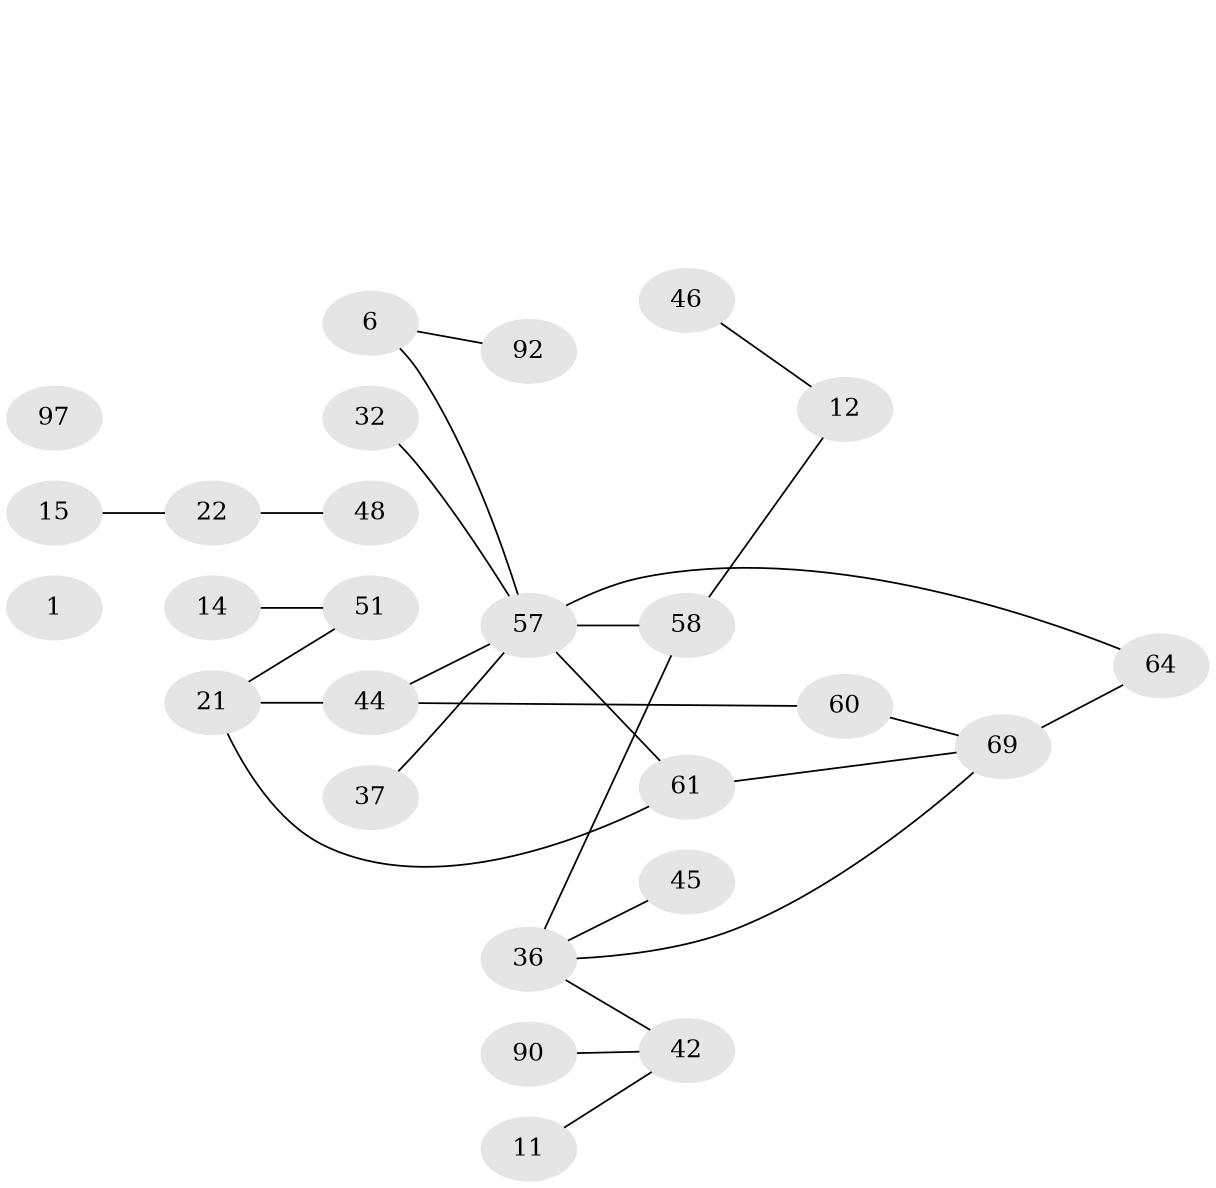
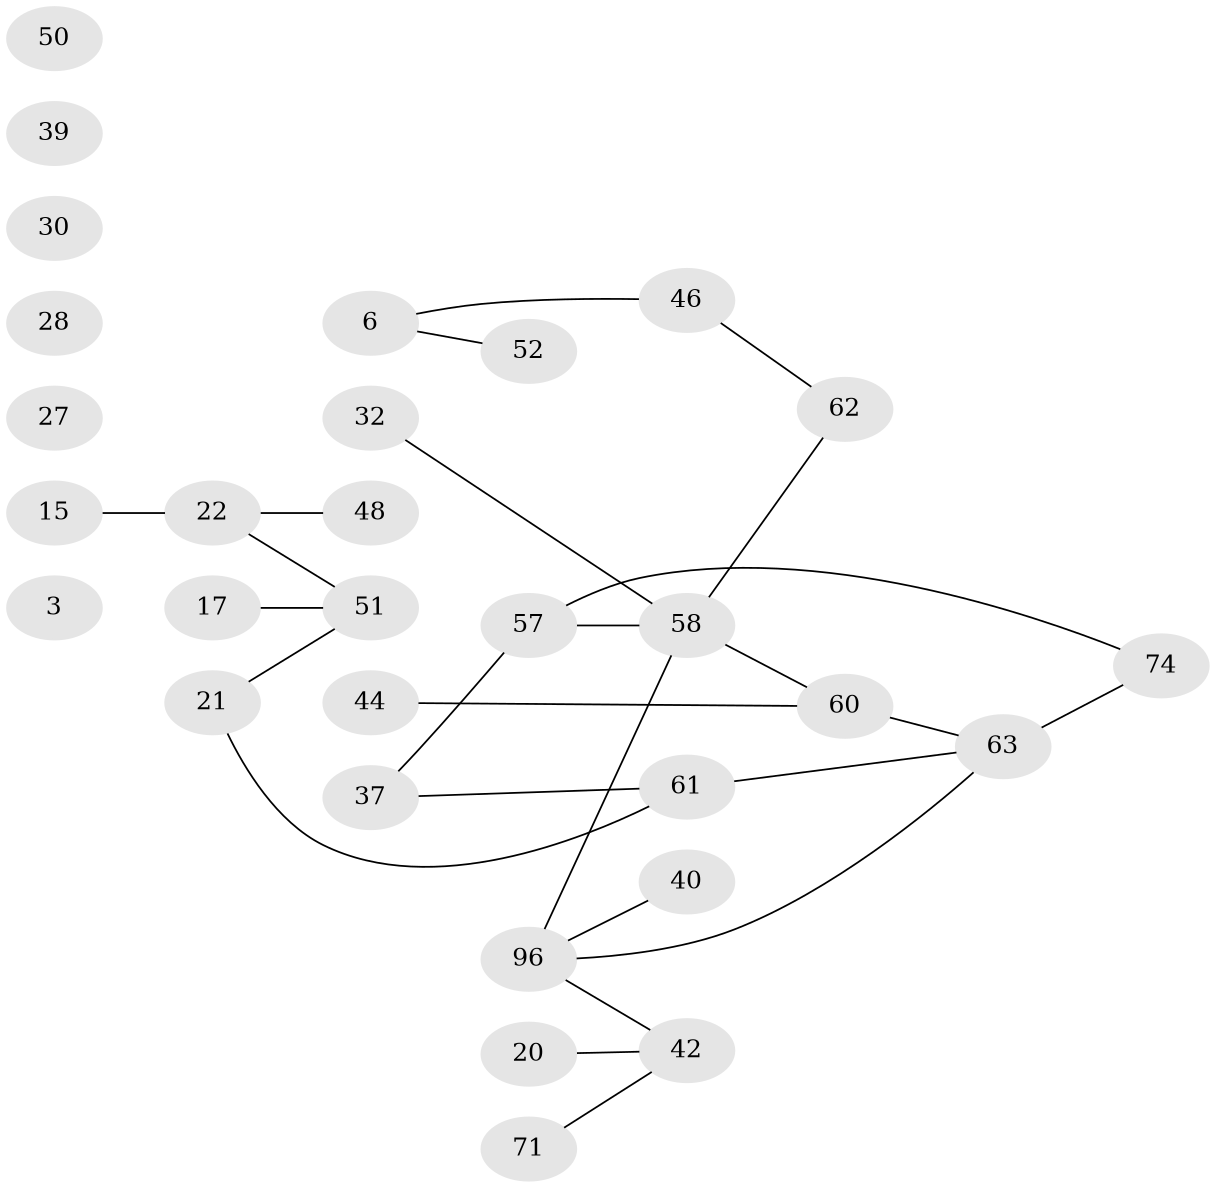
node "50": added
node "39": added
node "30": added
node "28": added
node "92": label "92" -> "52"
node "12": label "12" -> "62"
node "97": label "97" -> "27"
edge "6" -- "57": now "6" -- "46"
edge "32" -- "57": now "32" -- "58"
edge "22" -- "51": added
node "1": label "1" -> "3"
node "14": label "14" -> "17"
edge "57" -- "44": removed
edge "58" -- "60": added
node "64": label "64" -> "74"
edge "21" -- "44": removed
edge "57" -- "61": now "37" -- "61"
node "69": label "69" -> "63"
node "45": label "45" -> "40"
node "36": label "36" -> "96"
node "90": label "90" -> "20"
node "11": label "11" -> "71"
